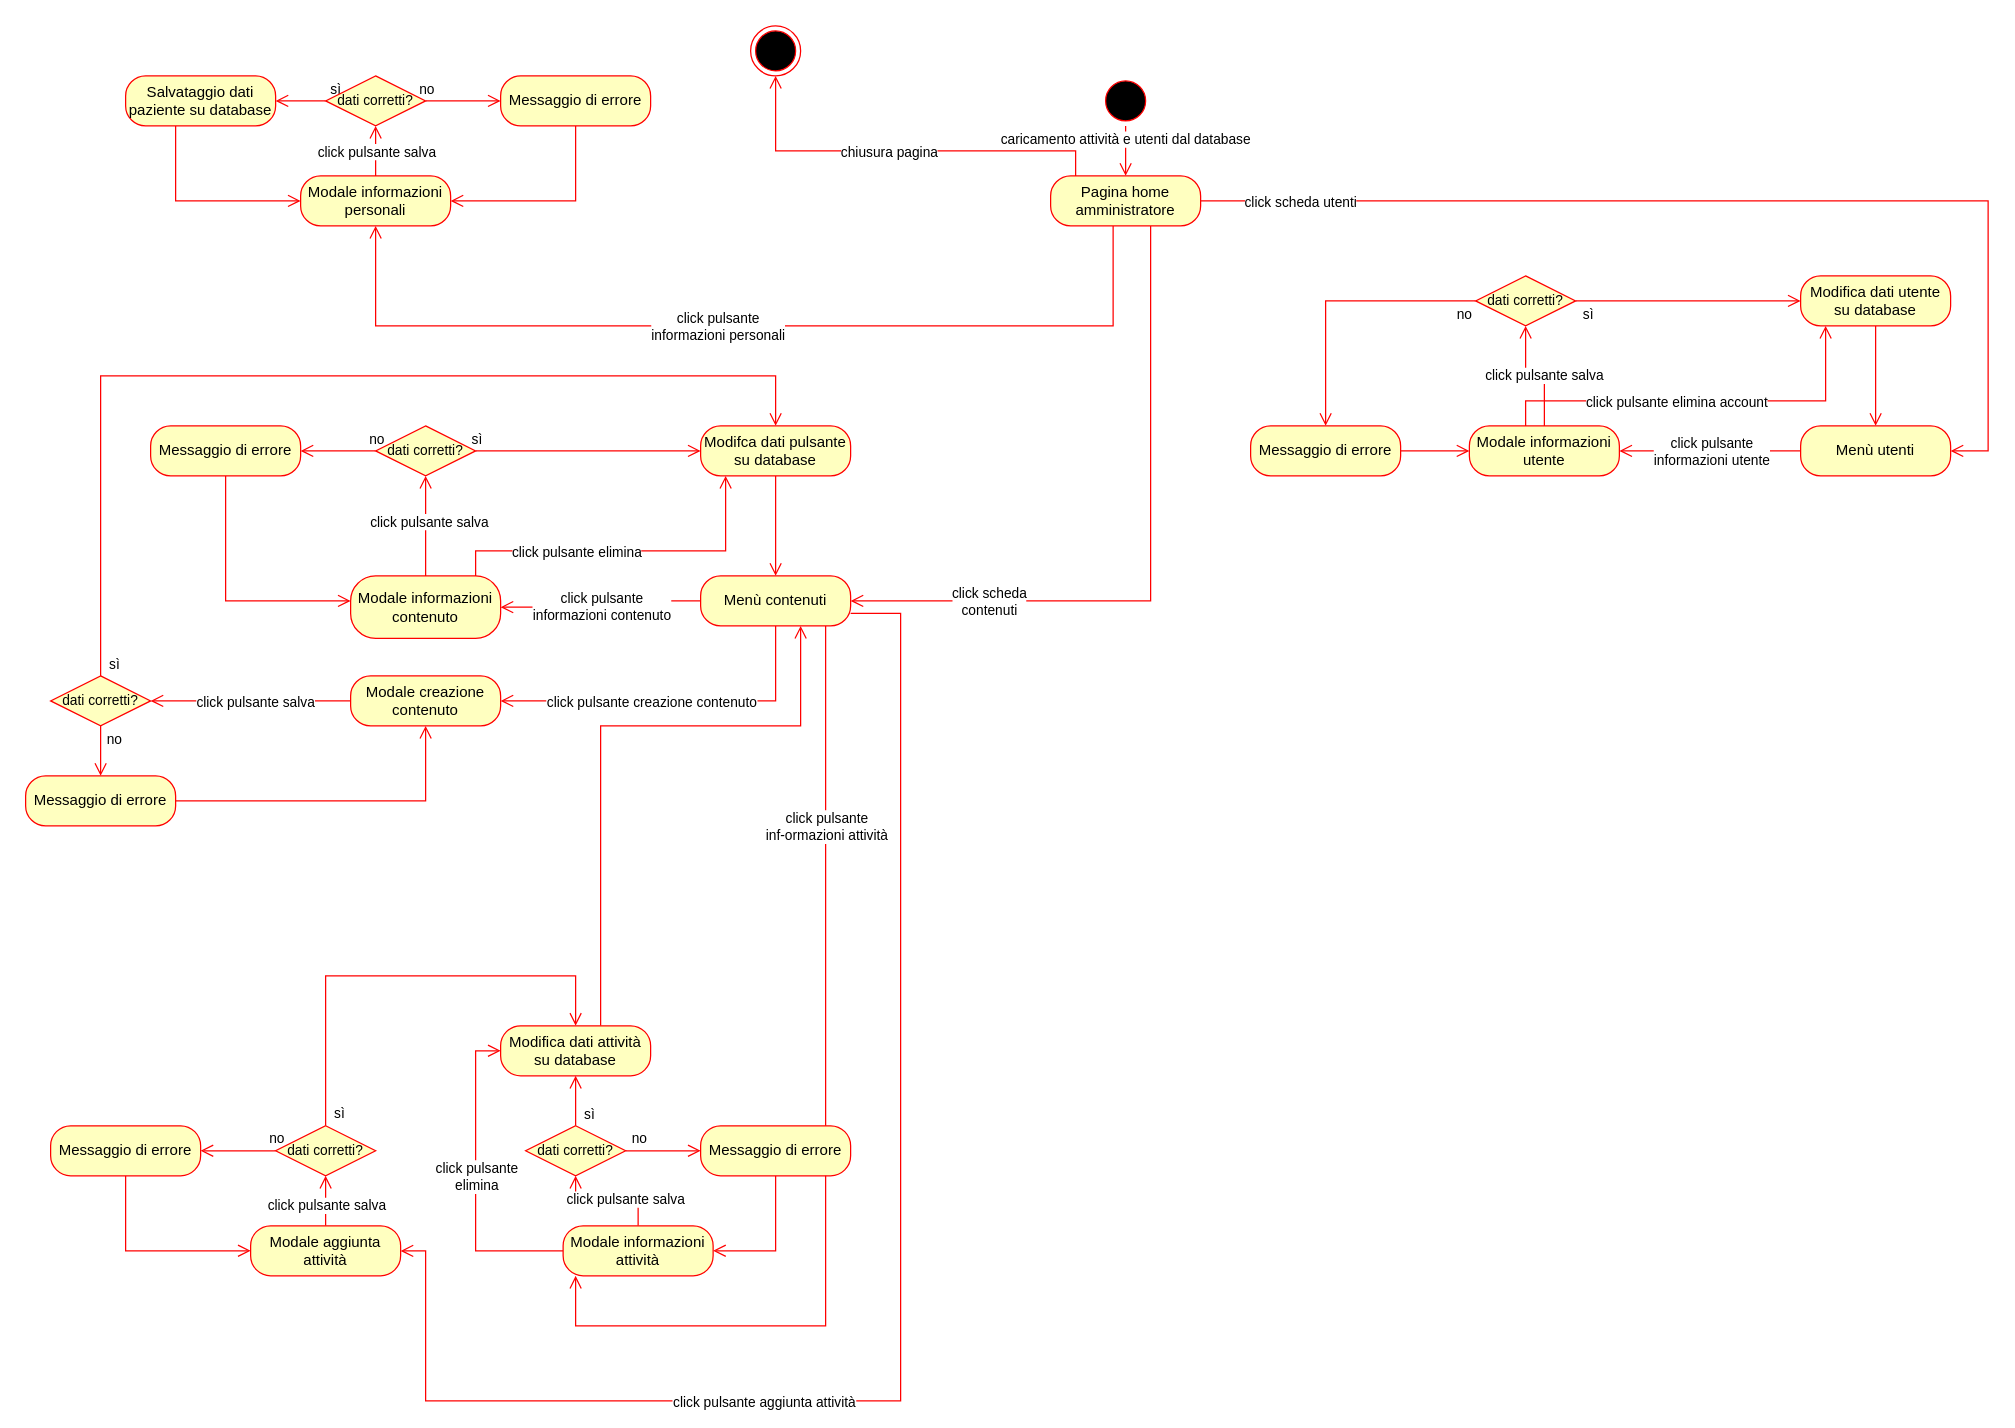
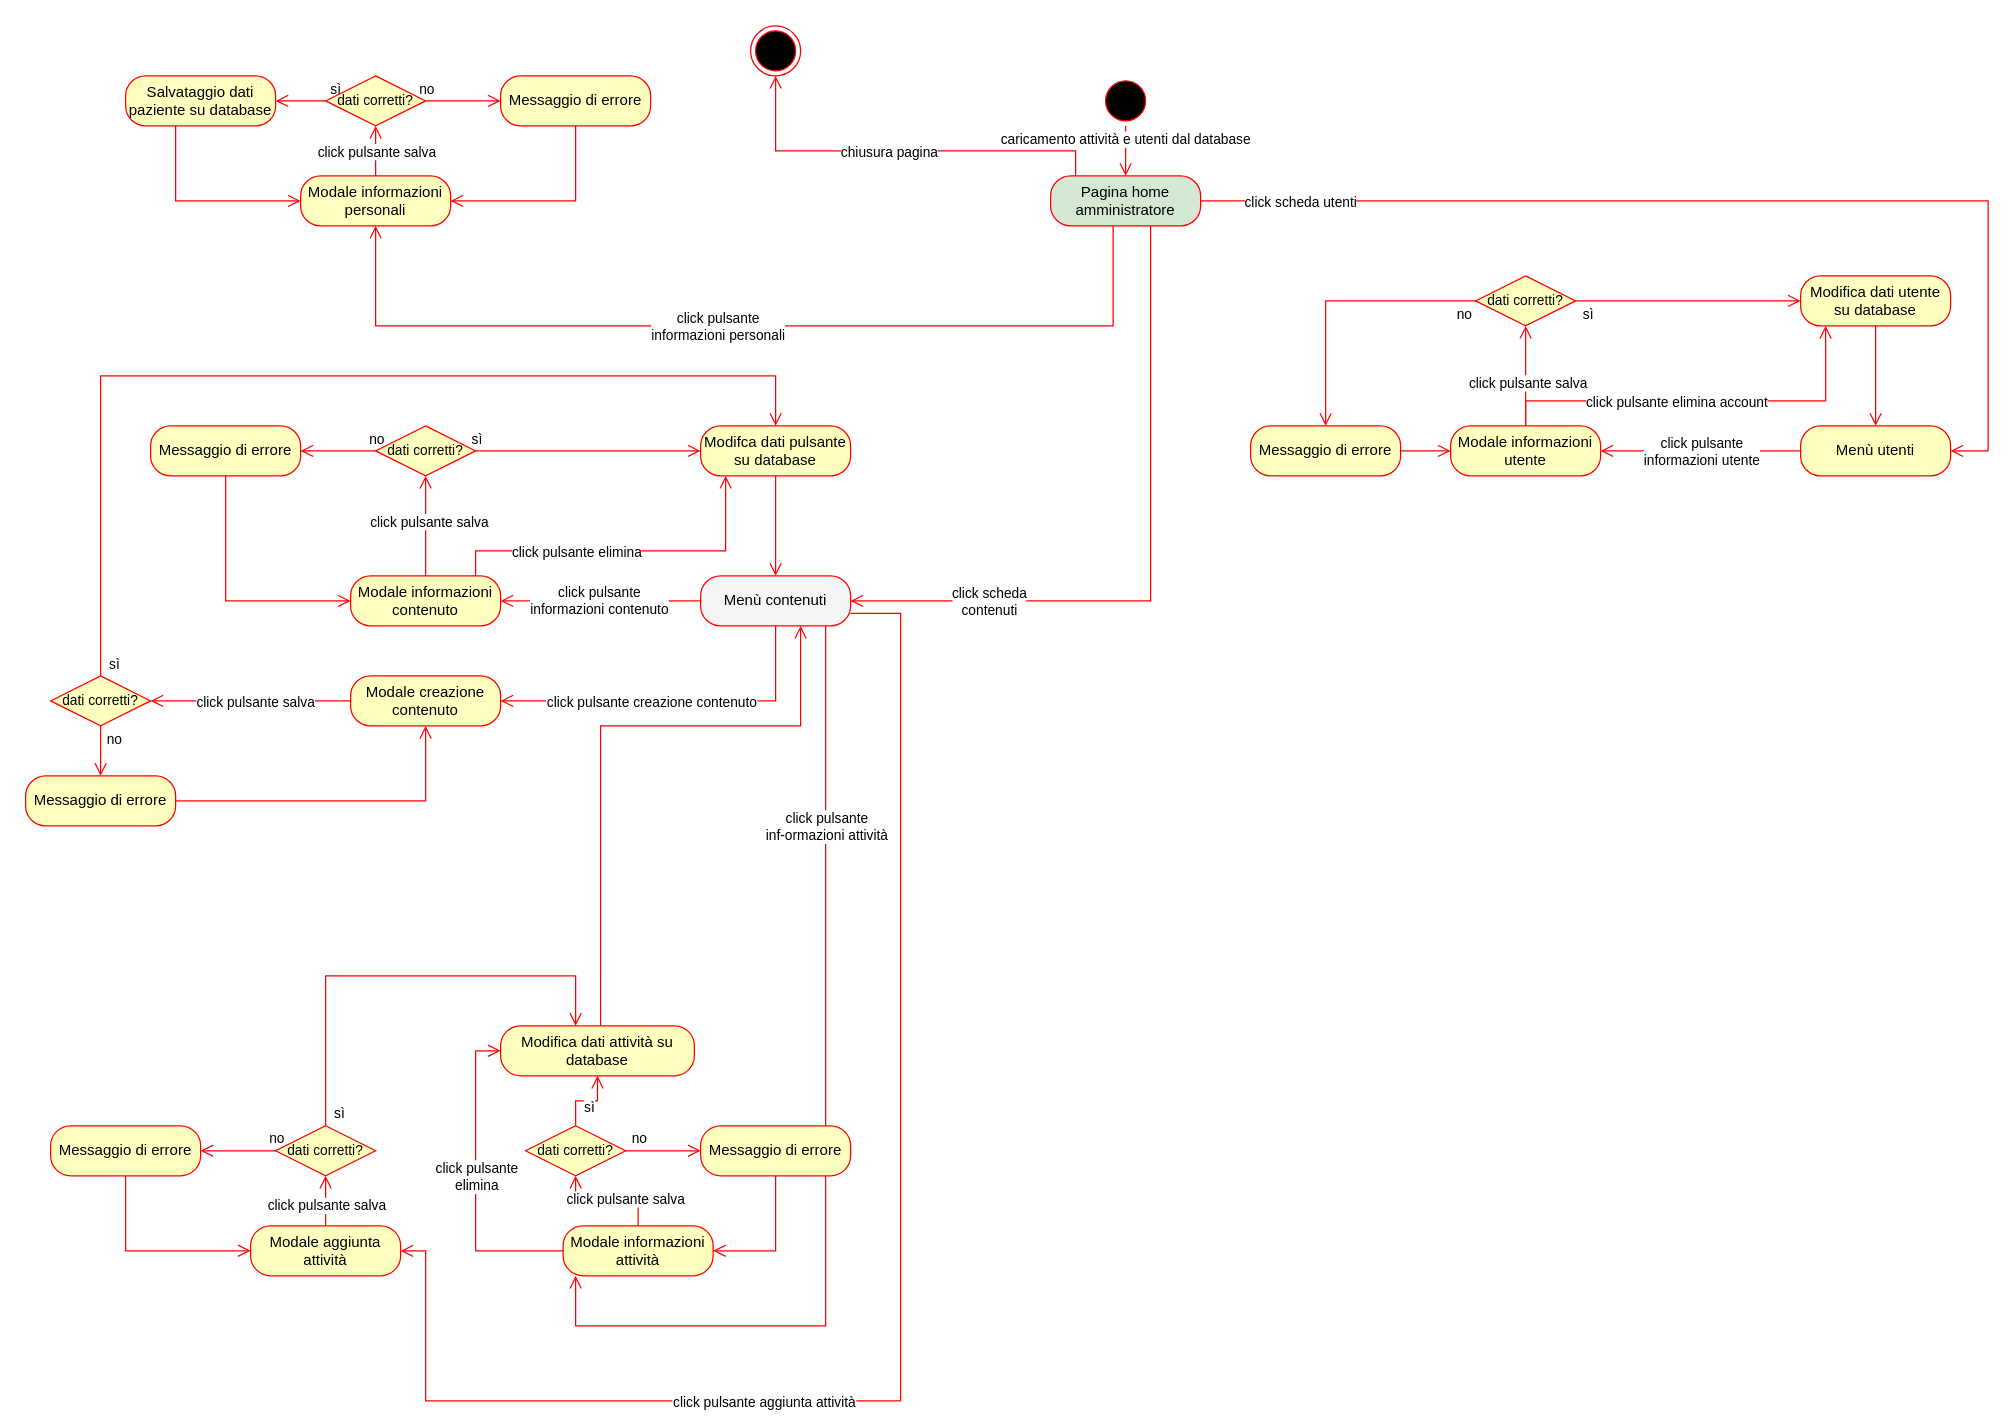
node "Pagina home amministratore": fillcolor #ffffc0 -> #d5e8d4
node "Modale informazioni utente": moved (1544, 451) -> (1526, 451)
node "Menù contenuti": fillcolor #ffffc0 -> #f5f5f5
node "Modale informazioni contenuto": size 150x63 -> 150x50
node "Modifica dati attività su database": size 150x50 -> 194x50
